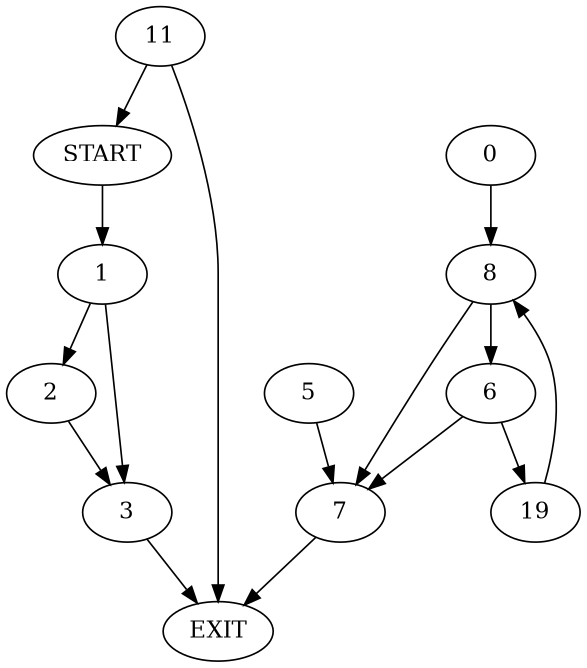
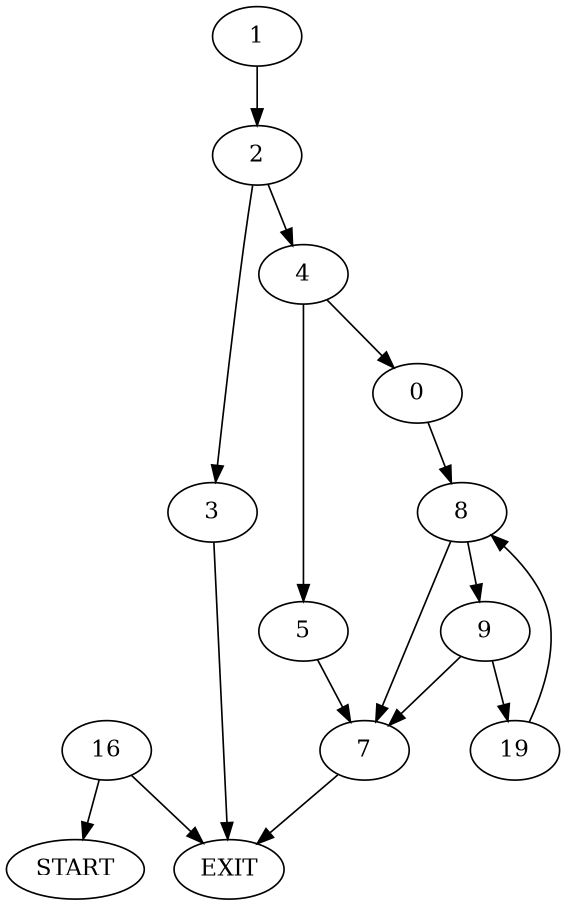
node "11": label "11" -> "16"
edge "START" -> "1": removed
node "4": added
edge "1" -> "3": removed
node "6": label "6" -> "9"
